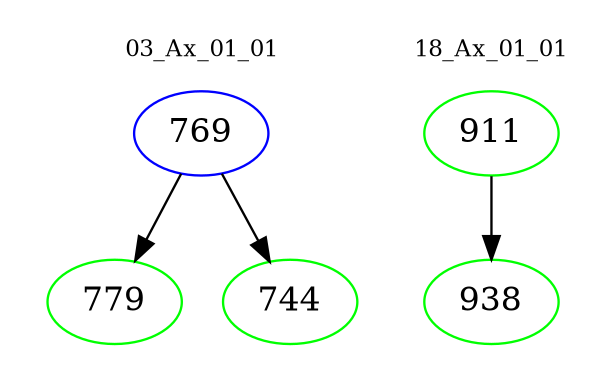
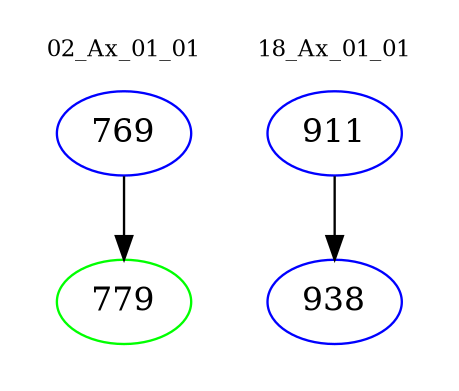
cluster "03_Ax_01_01": label "03_Ax_01_01" -> "02_Ax_01_01"
node "911": color green -> blue
node "744": removed
node "938": color green -> blue
